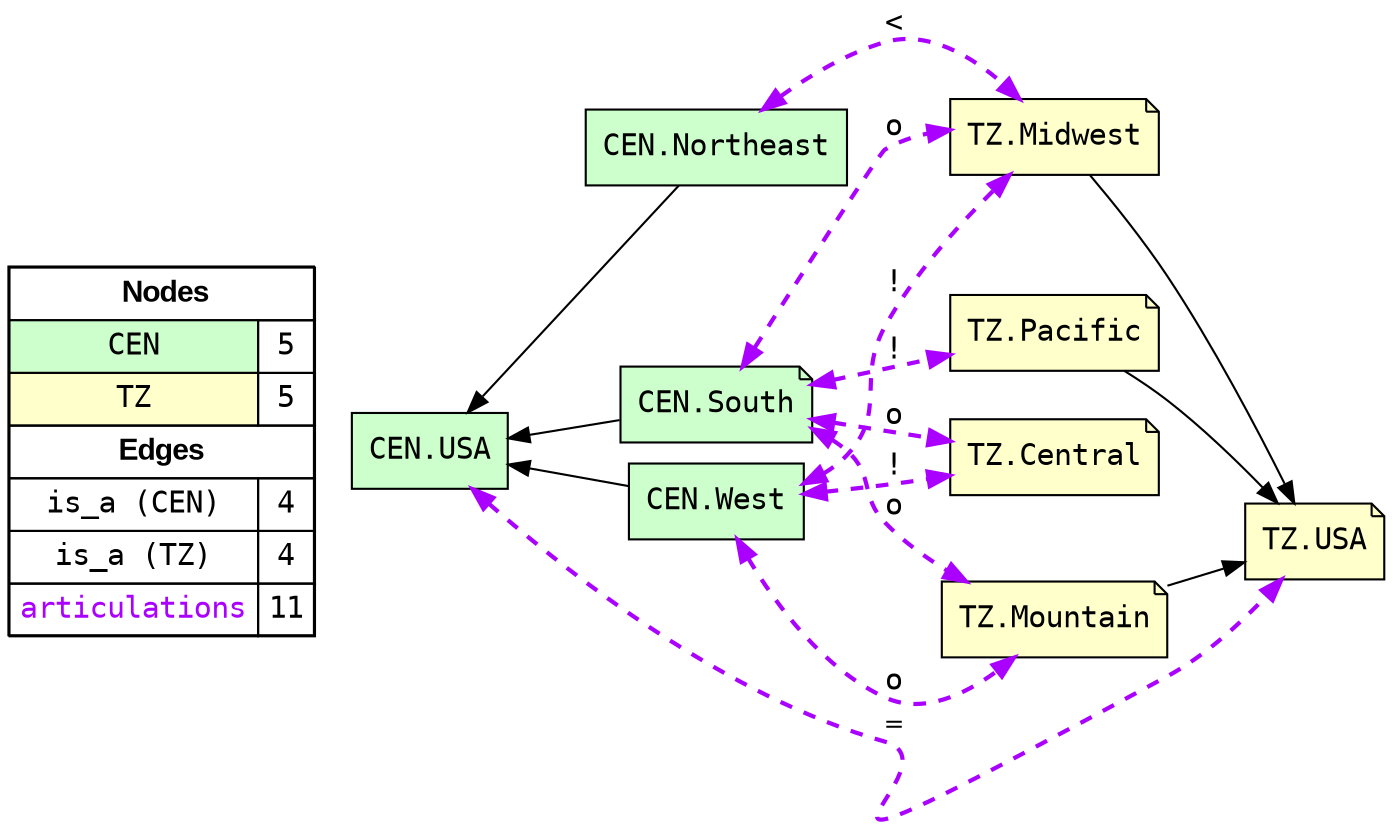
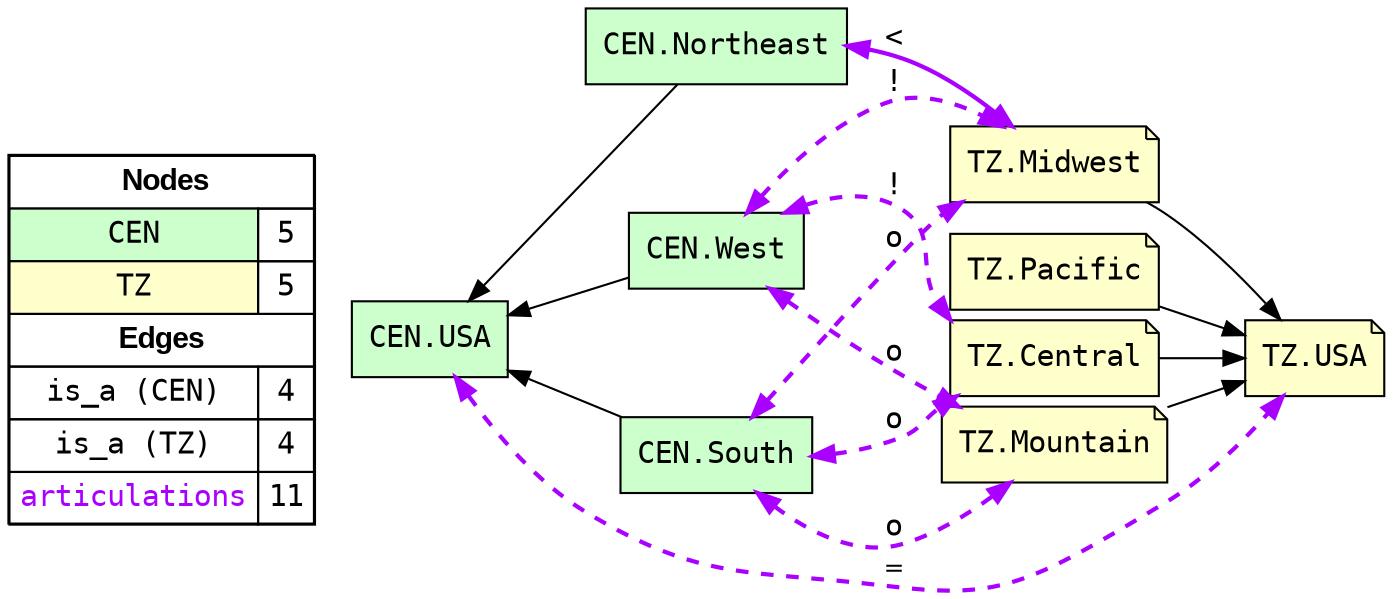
edge "TZ.Midwest" -- "CEN.Northeast": style dashed -> solid
edge "TZ.Central" -> "TZ.USA": added
edge "TZ.Pacific" -- "CEN.South": removed, label "!"
node "CEN.South": shape note -> box
